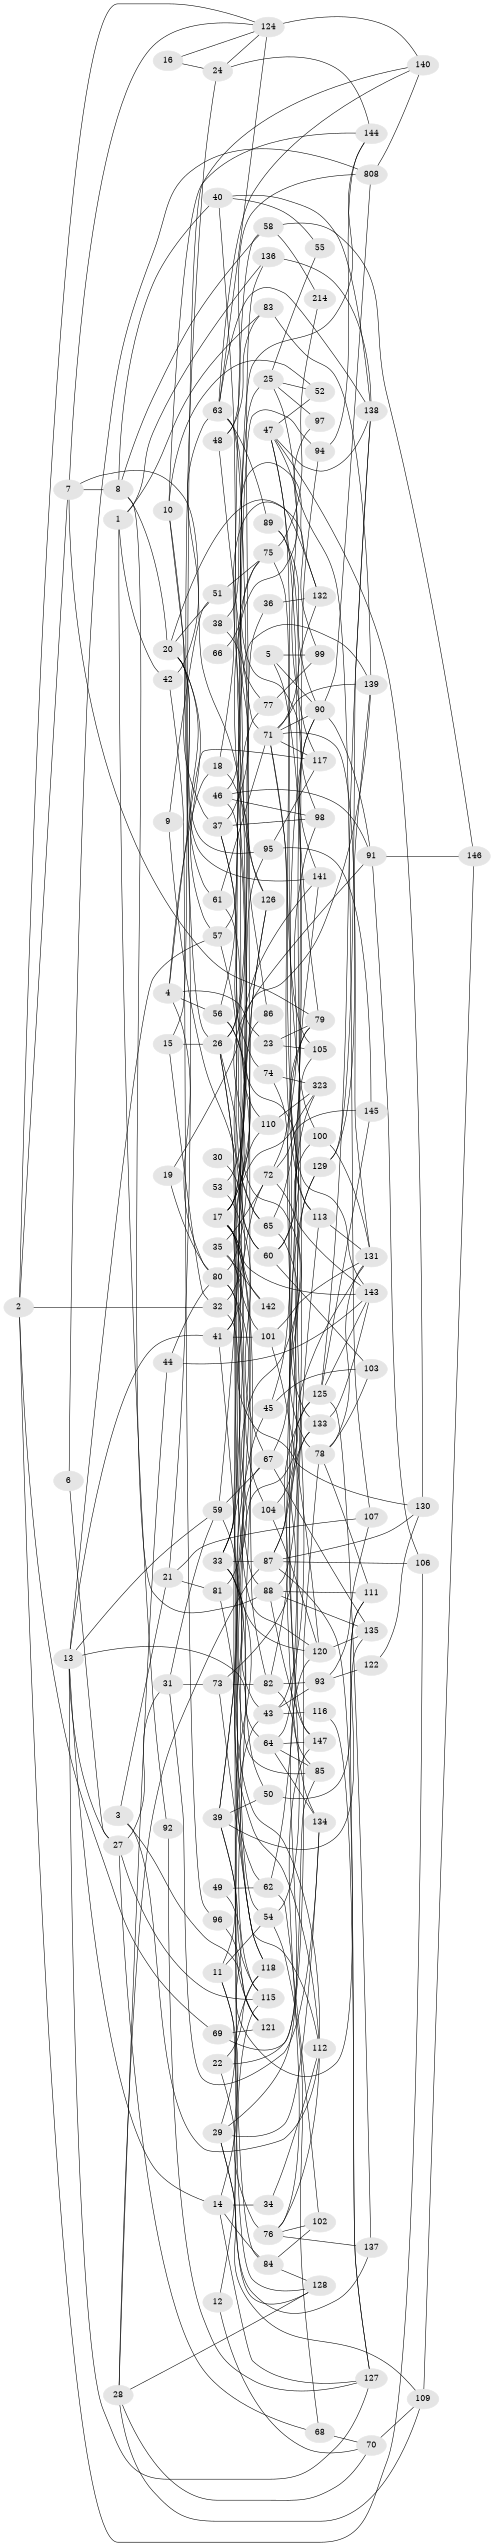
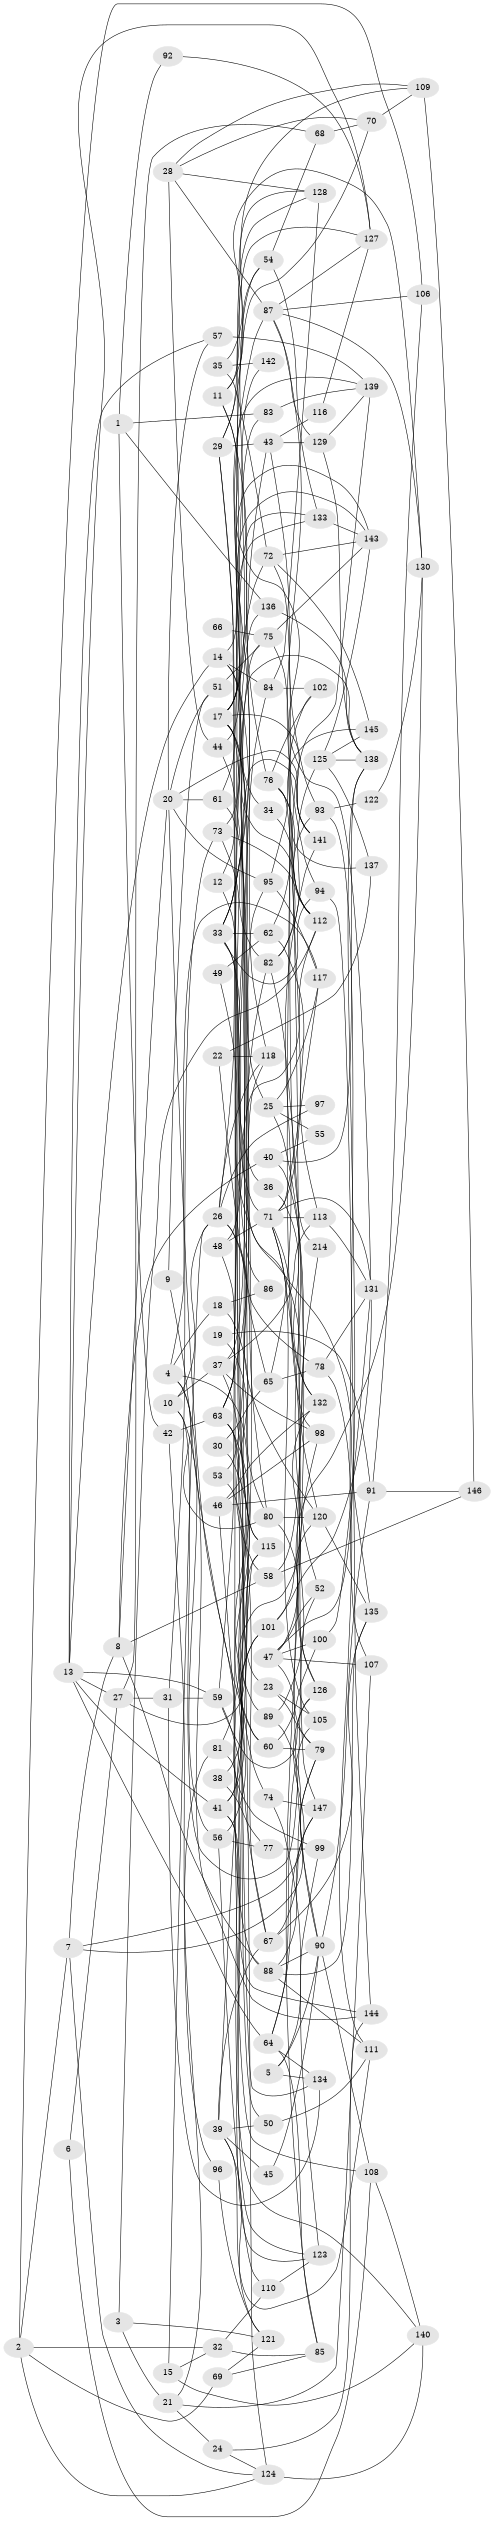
node "16": removed
node "808": label "808" -> "108"
edge "57" -- "65": now "30" -- "65"
node "323": label "323" -> "123"
node "103": removed
node "104": removed
